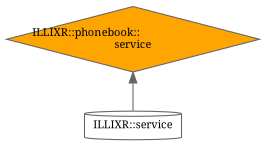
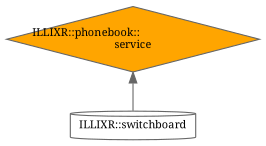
node "ILLIXR::service": label "ILLIXR::service" -> "ILLIXR::switchboard"
